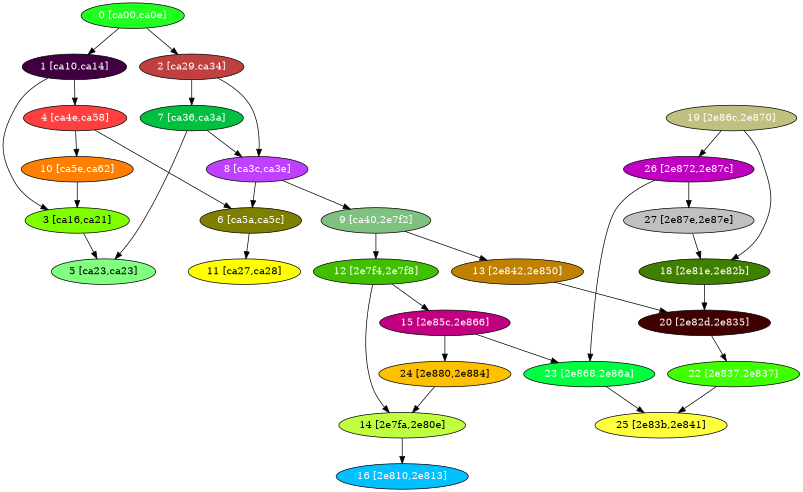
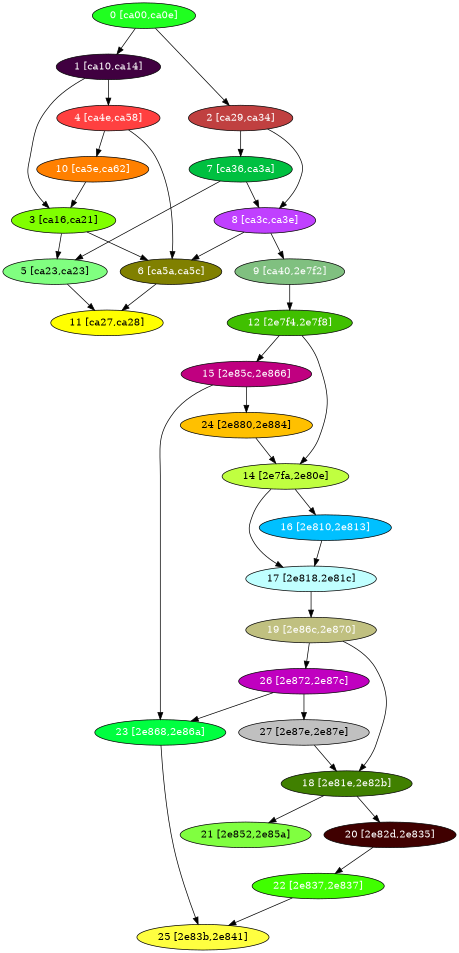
edge "3 [ca16,ca21]" -> "6 [ca5a,ca5c]": added
node "13 [2e842,2e850]": removed
edge "5 [ca23,ca23]" -> "11 [ca27,ca28]": added
node "17 [2e818,2e81c]": added
node "21 [2e852,2e85a]": added
